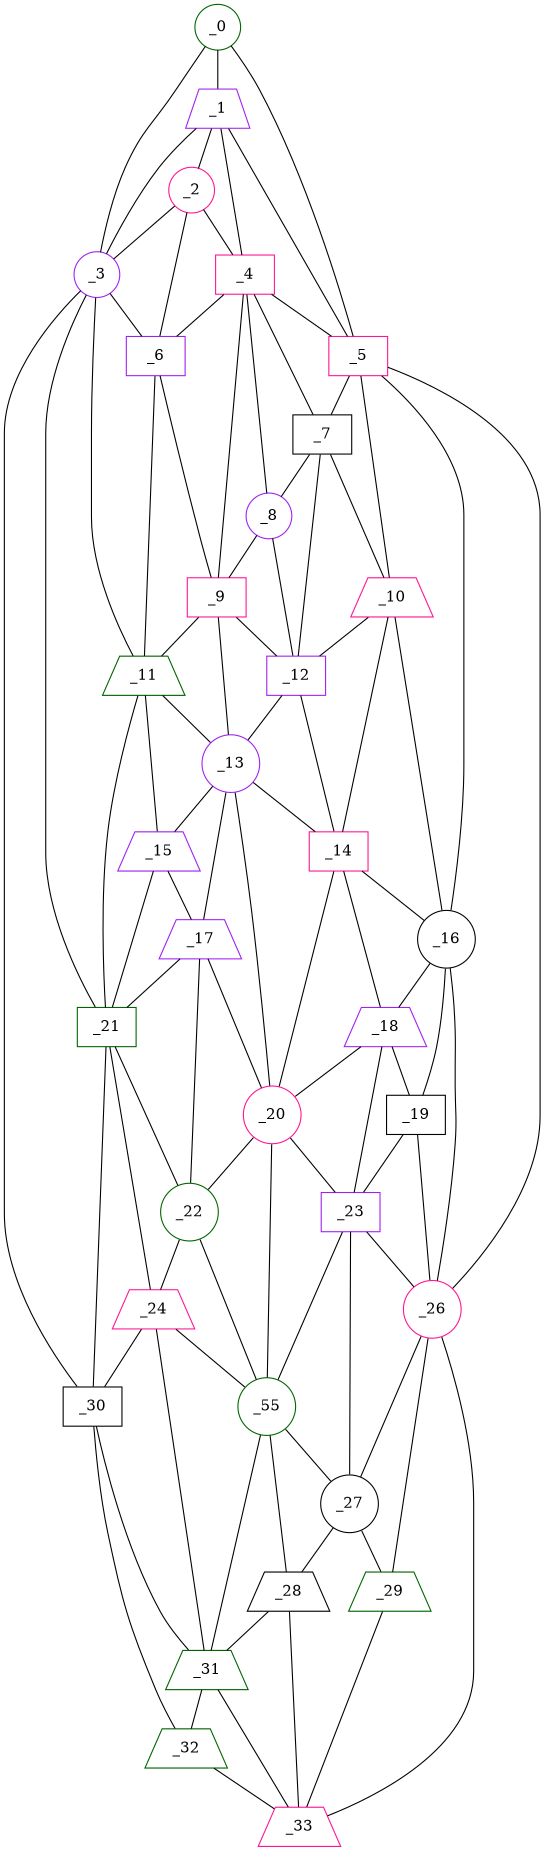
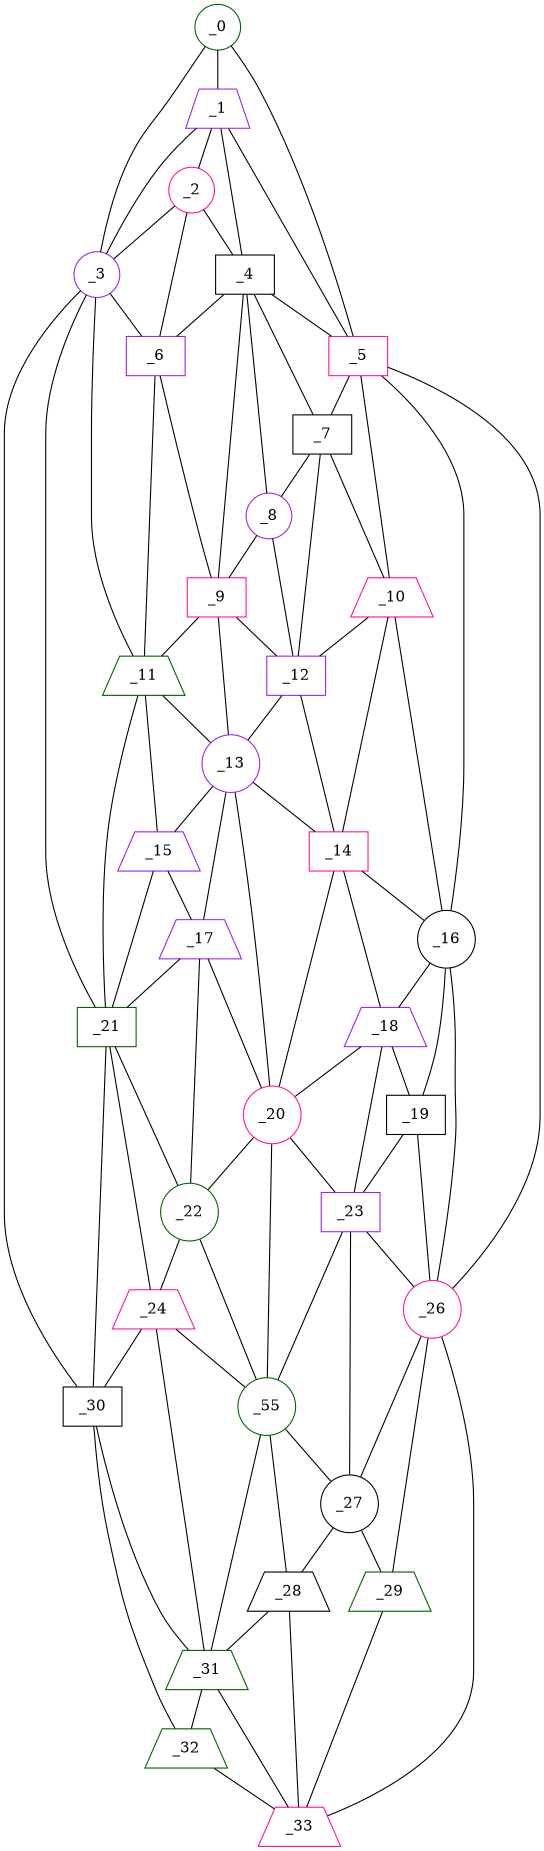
node "_4": color deeppink -> black
